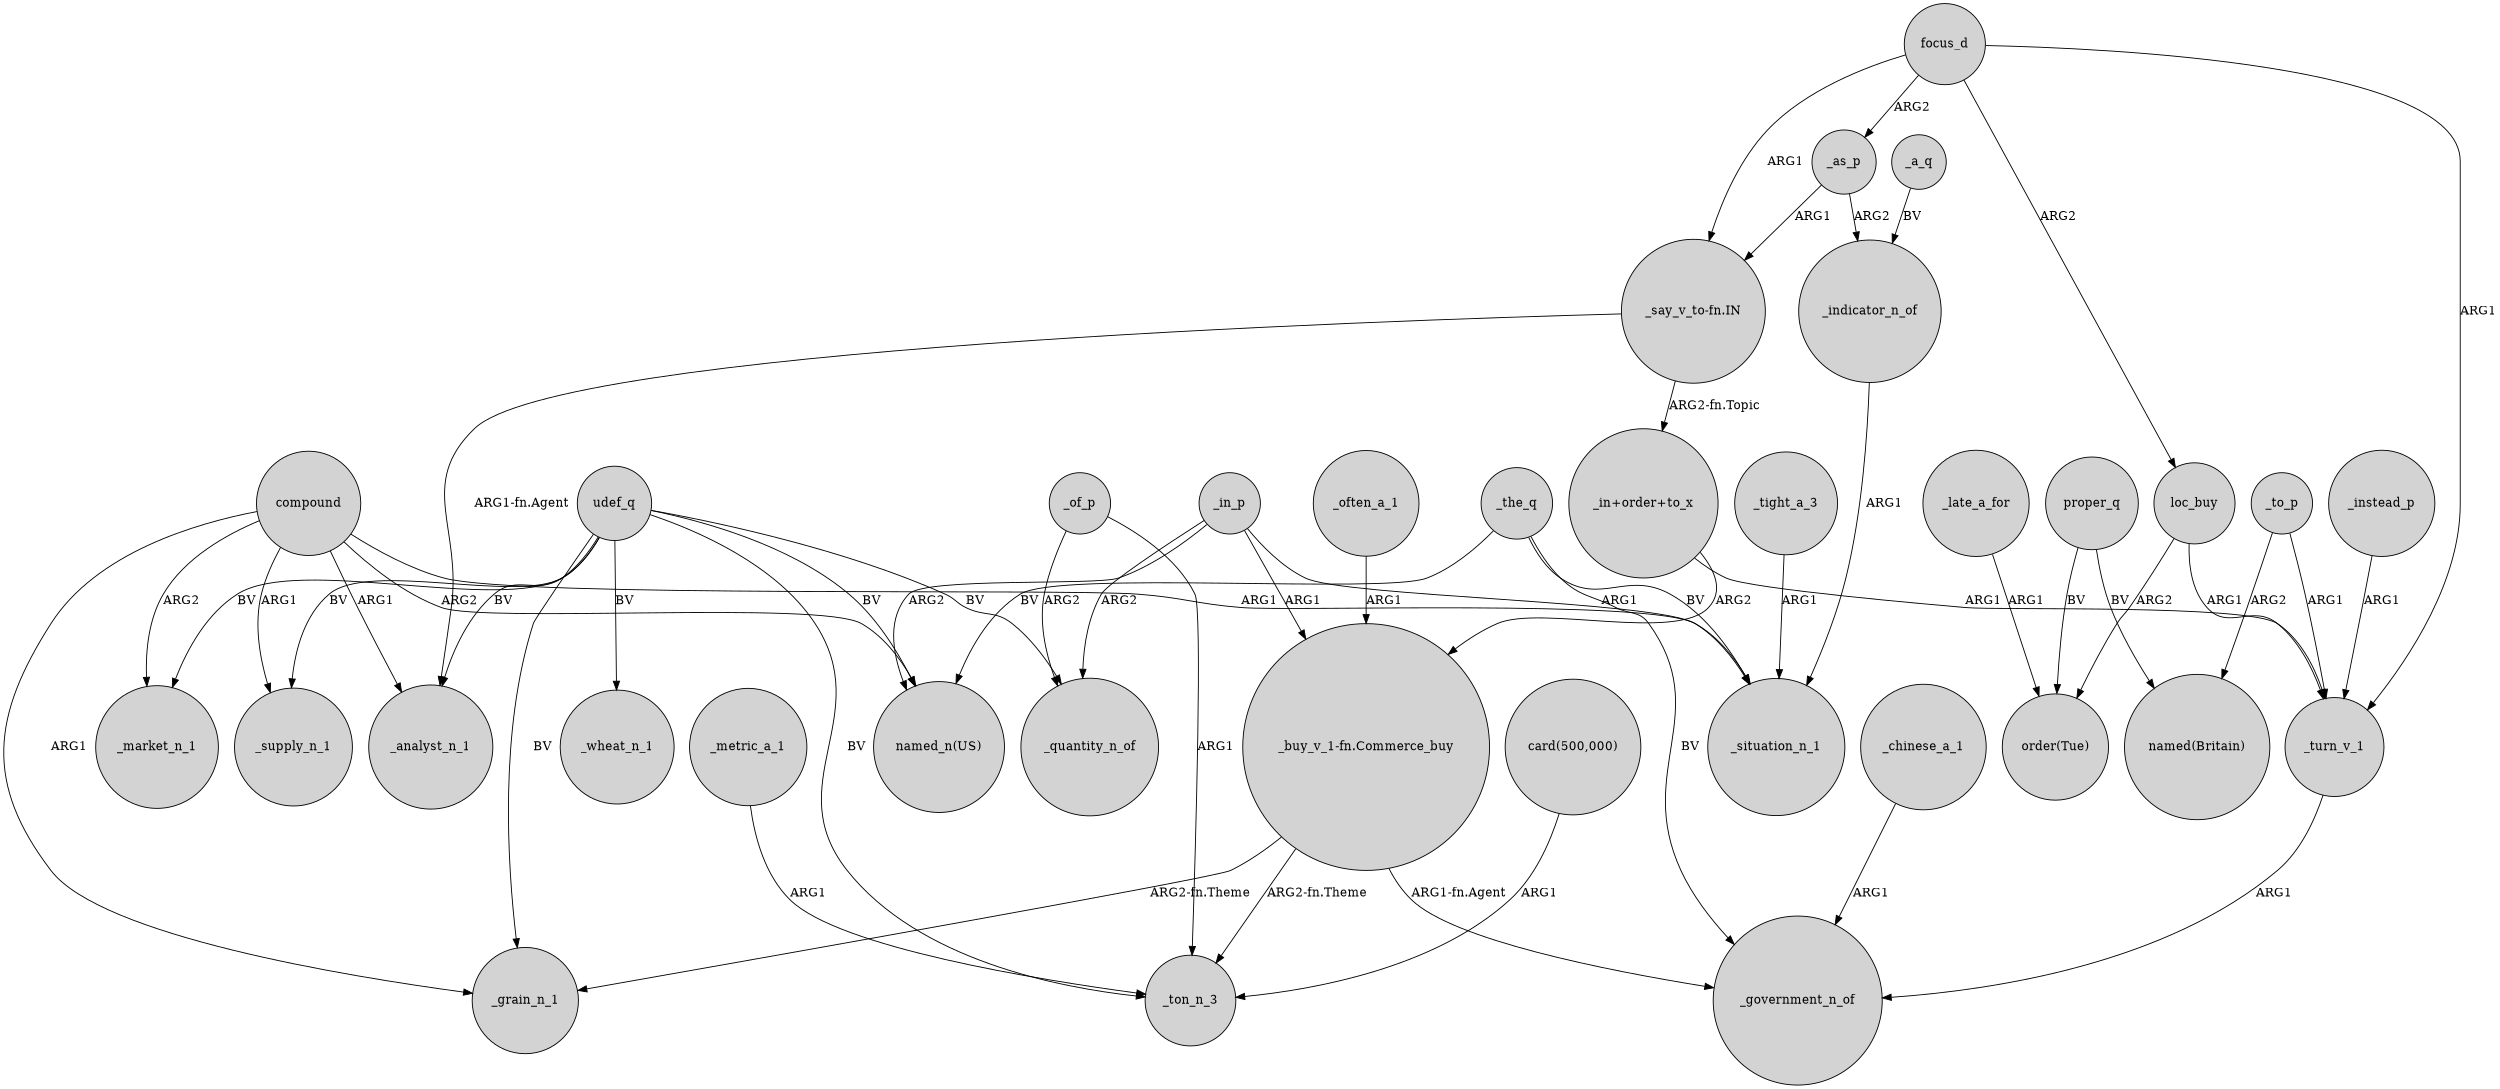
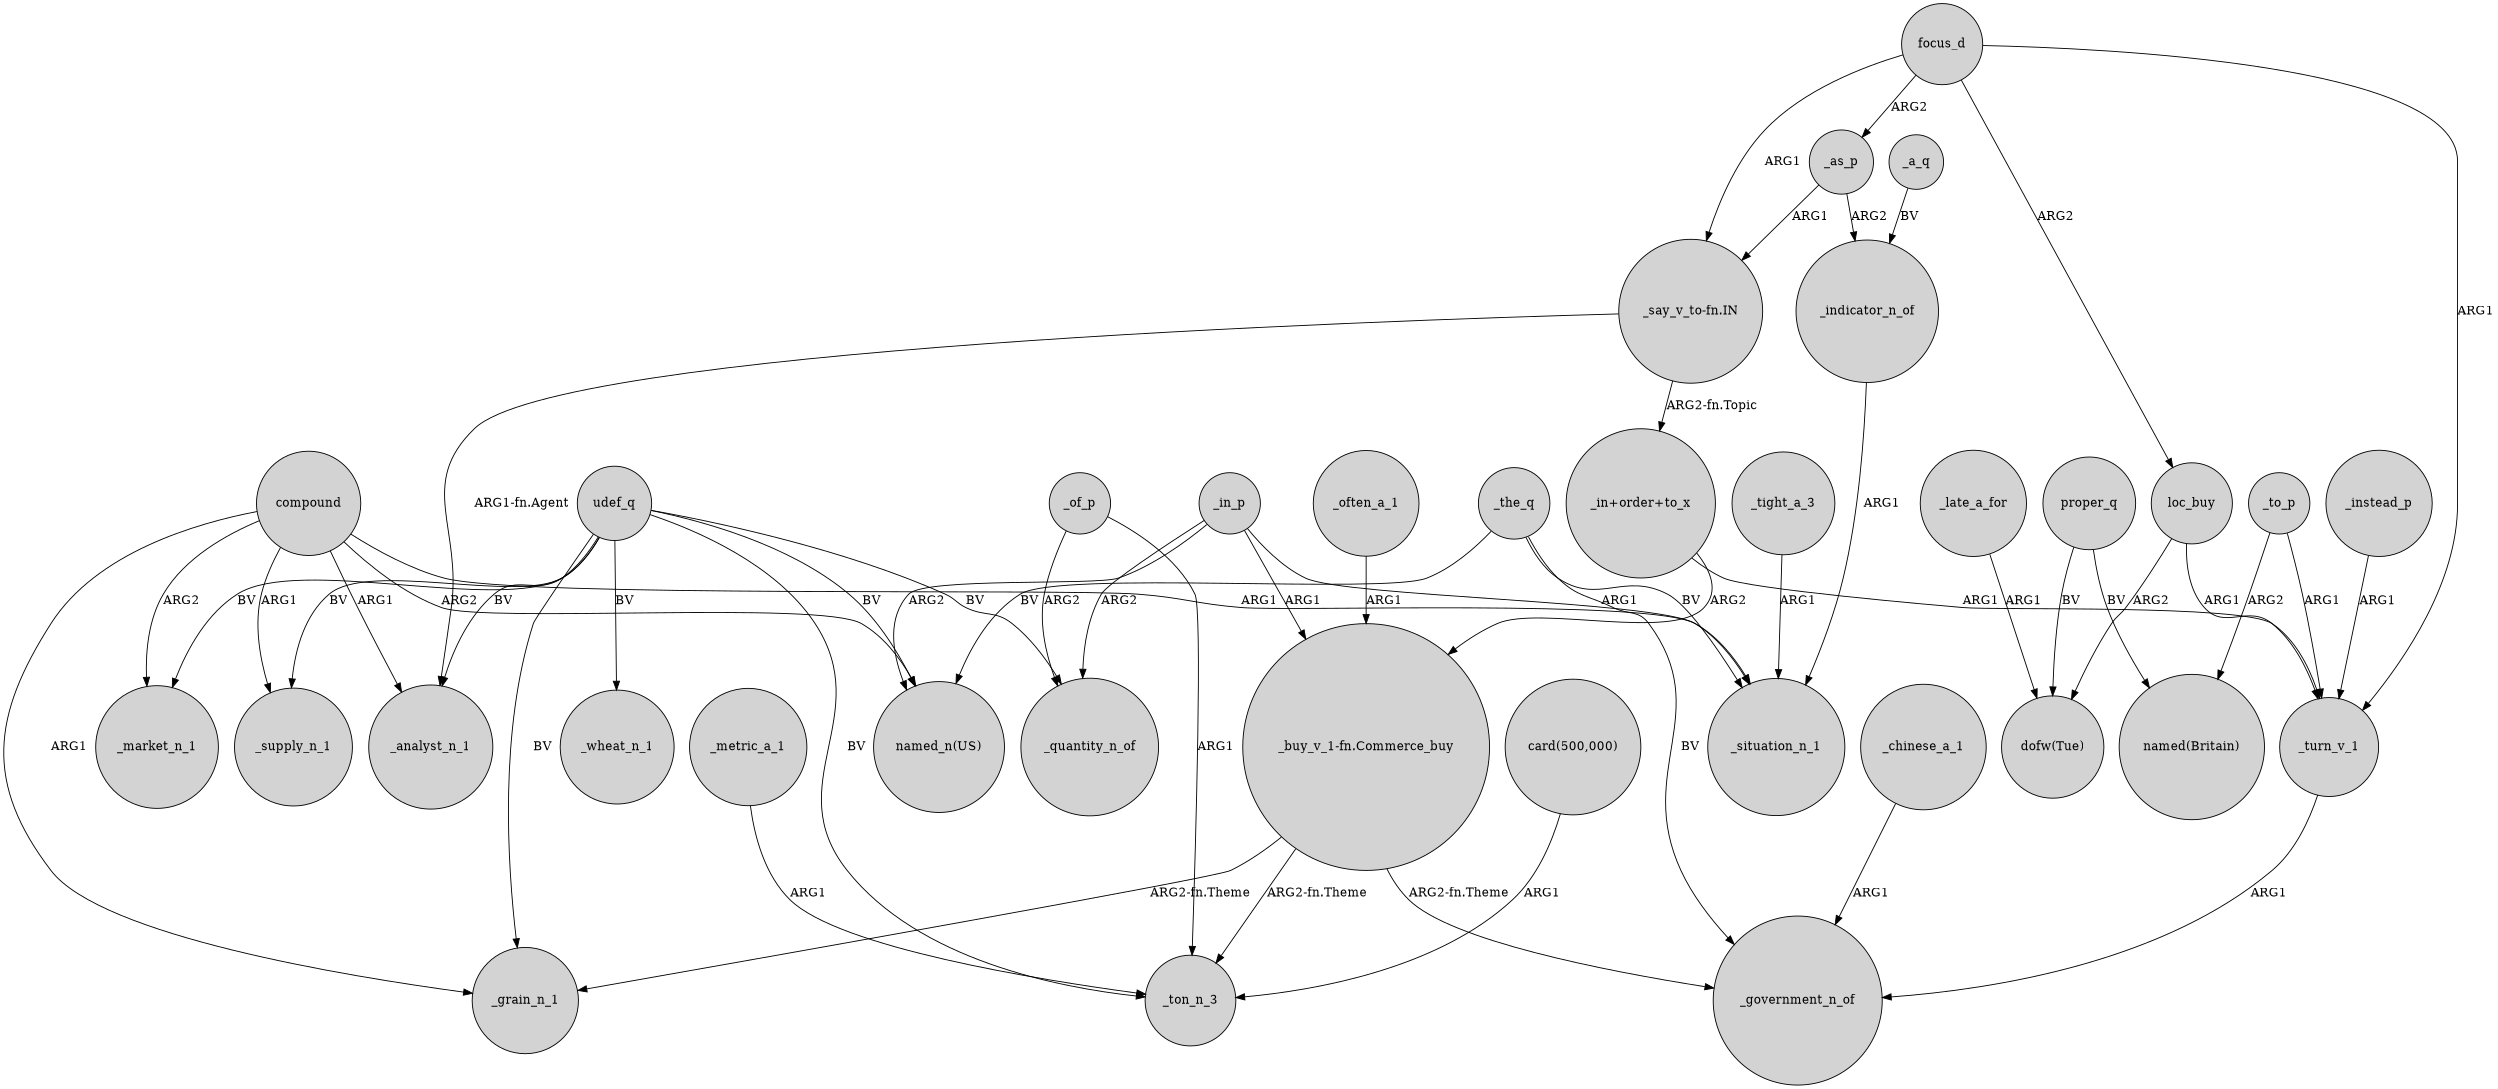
node "order(Tue)": label "order(Tue)" -> "dofw(Tue)"
edge "_buy_v_1-fn.Commerce_buy" -> "_government_n_of": label "ARG1-fn.Agent" -> "ARG2-fn.Theme"
